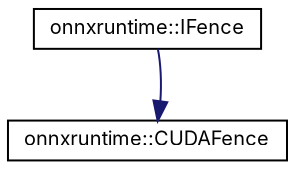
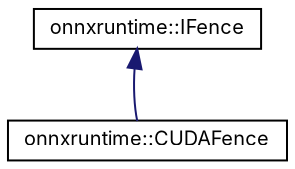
edge "onnxruntime::IFence" -> "onnxruntime::CUDAFence": reversed
